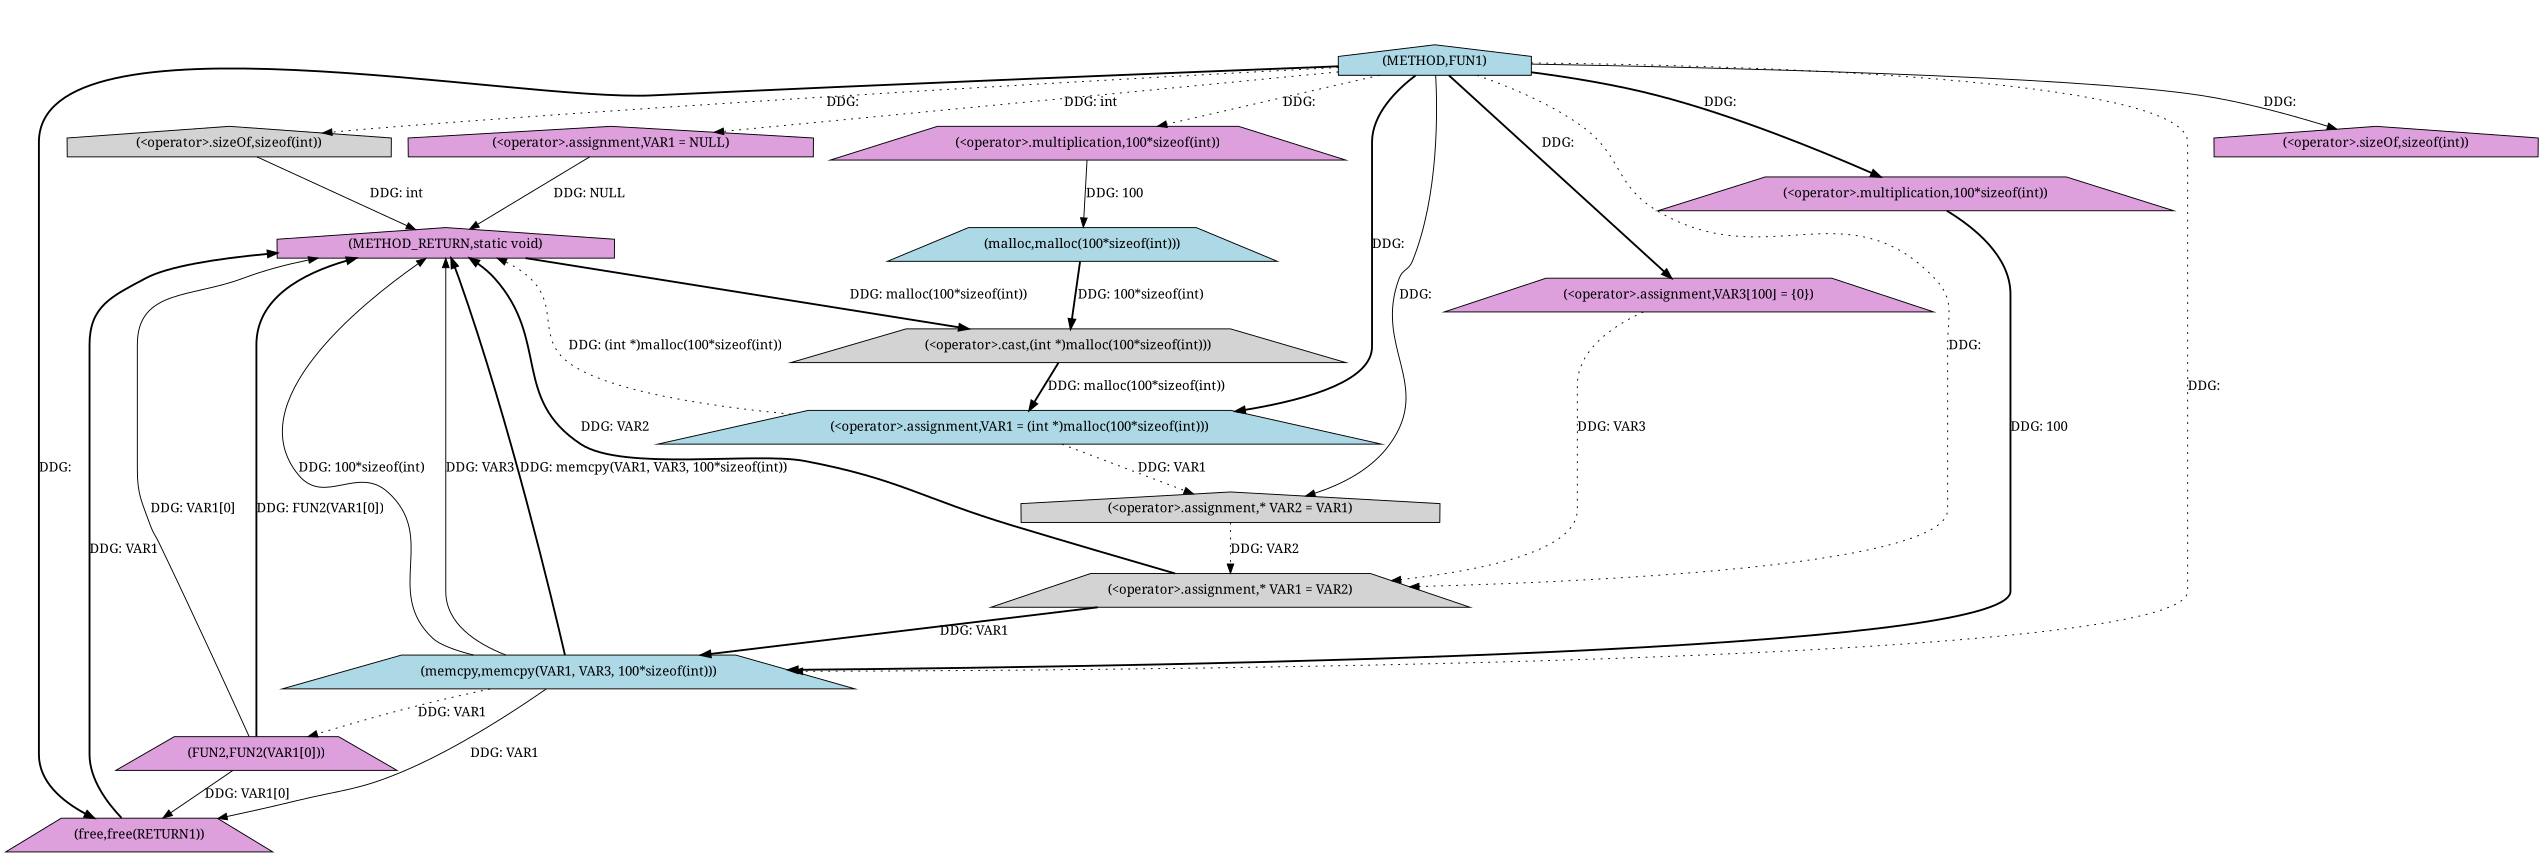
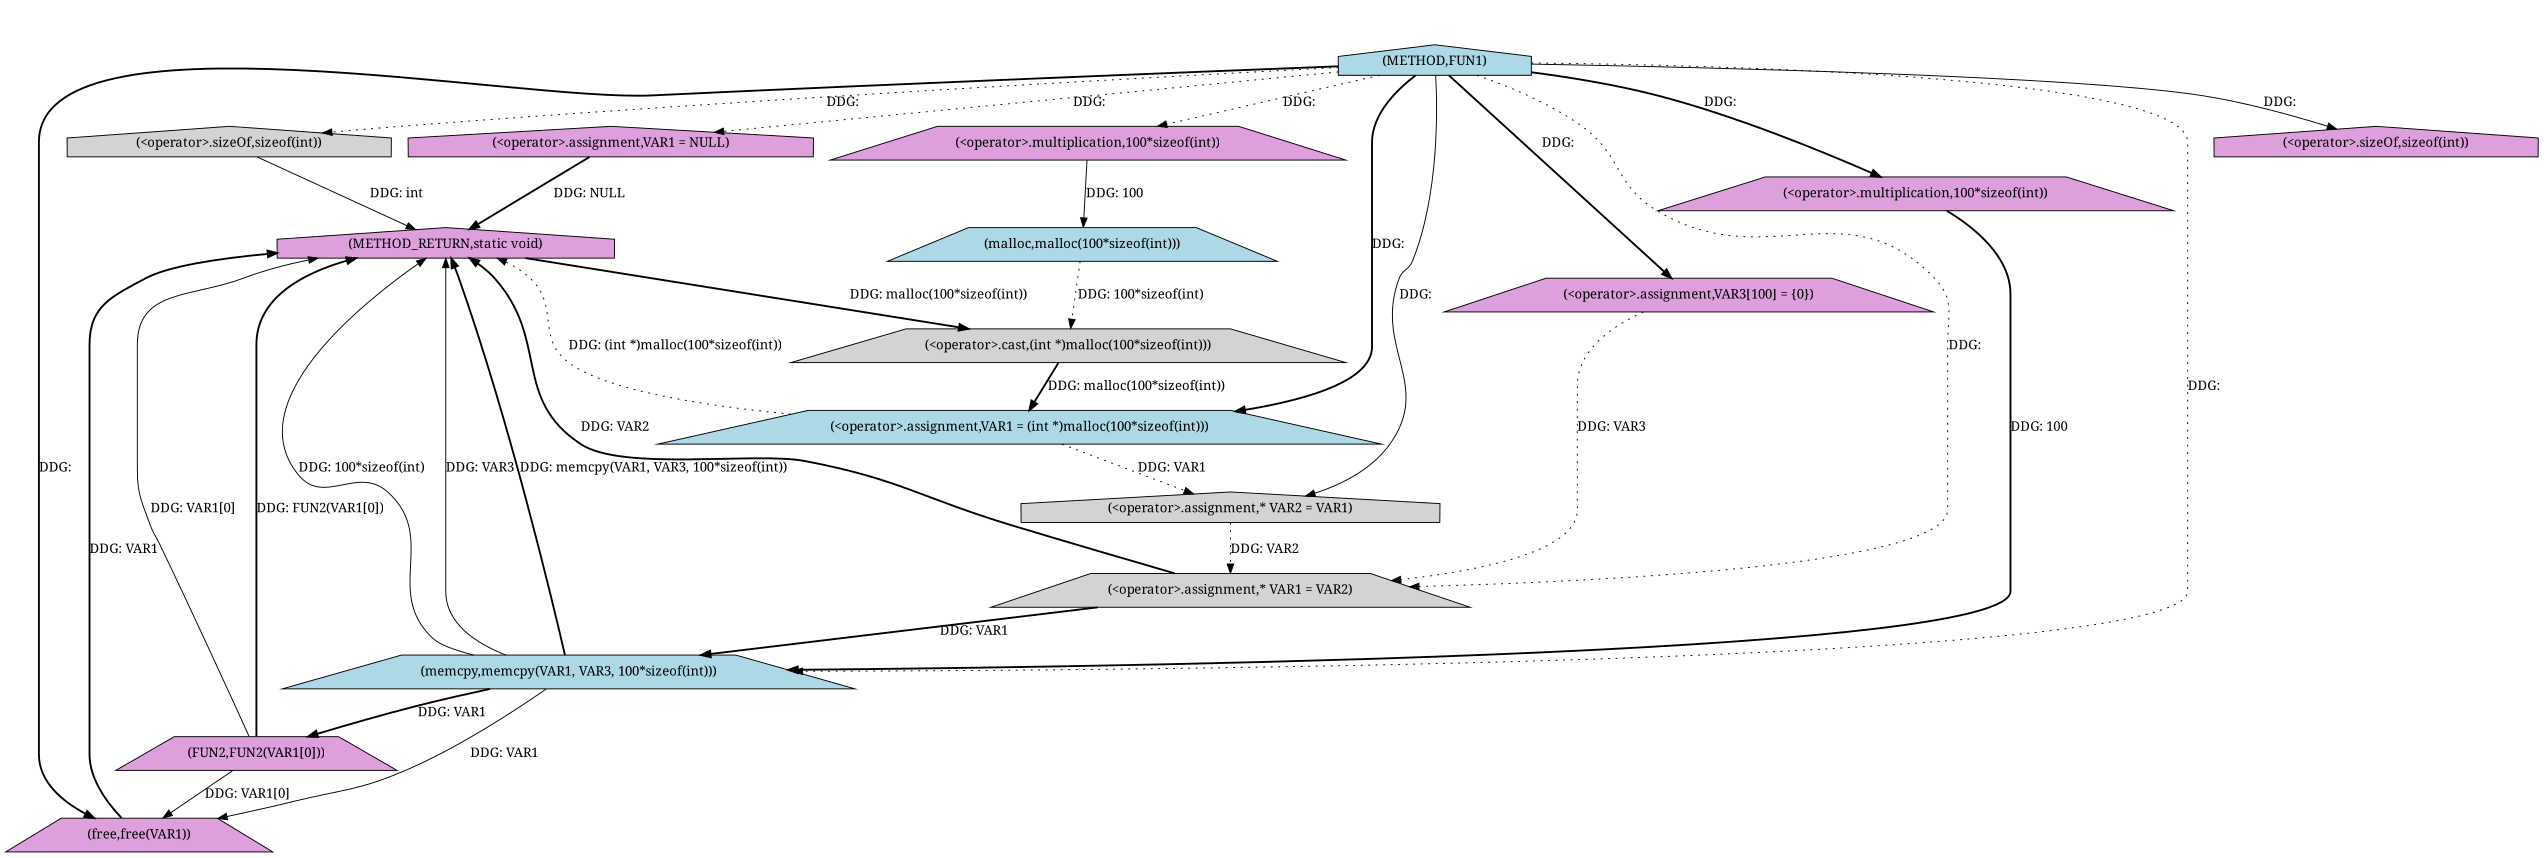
edge "(METHOD,FUN1)" -> "(<operator>.assignment,VAR1 = NULL)": label "DDG: int" -> "DDG: "
edge "(<operator>.assignment,VAR1 = NULL)" -> "(METHOD_RETURN,static void)": style solid -> bold
edge "(malloc,malloc(100*sizeof(int)))" -> "(<operator>.cast,(int *)malloc(100*sizeof(int)))": style bold -> dotted
edge "(memcpy,memcpy(VAR1, VAR3, 100*sizeof(int)))" -> "(FUN2,FUN2(VAR1[0]))": style dotted -> bold
node "(free,free(RETURN1))": label "(free,free(RETURN1))" -> "(free,free(VAR1))"
